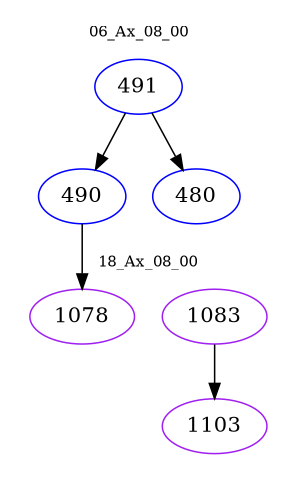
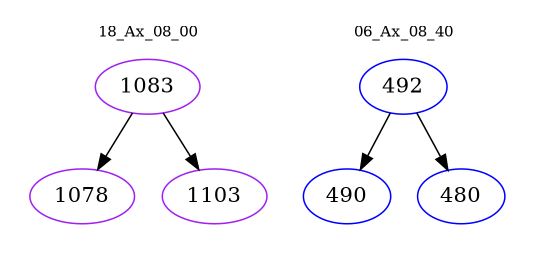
cluster "06_Ax_08_00": label "06_Ax_08_00" -> "06_Ax_08_40"
node "491": label "491" -> "492"
edge "490" -> "1078": now "1083" -> "1078"
